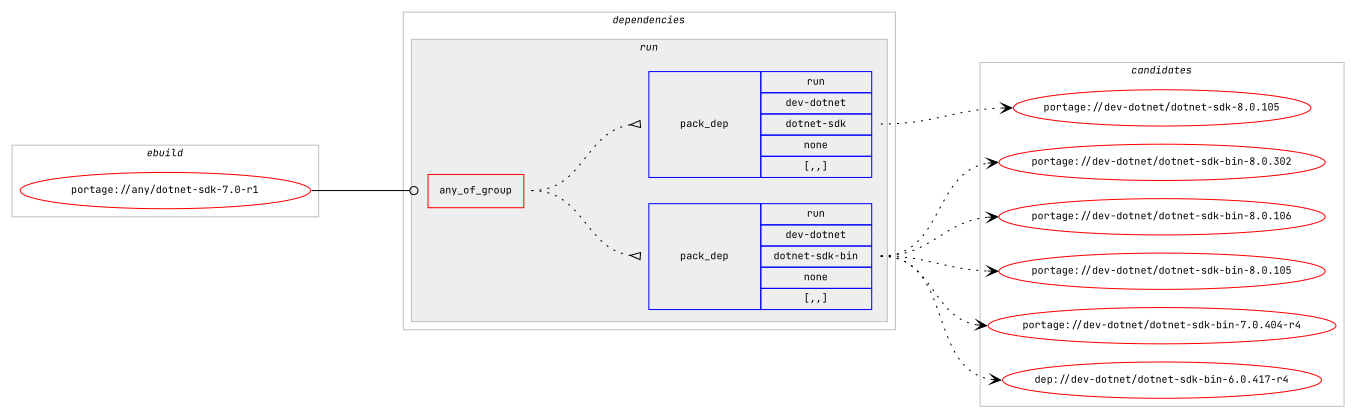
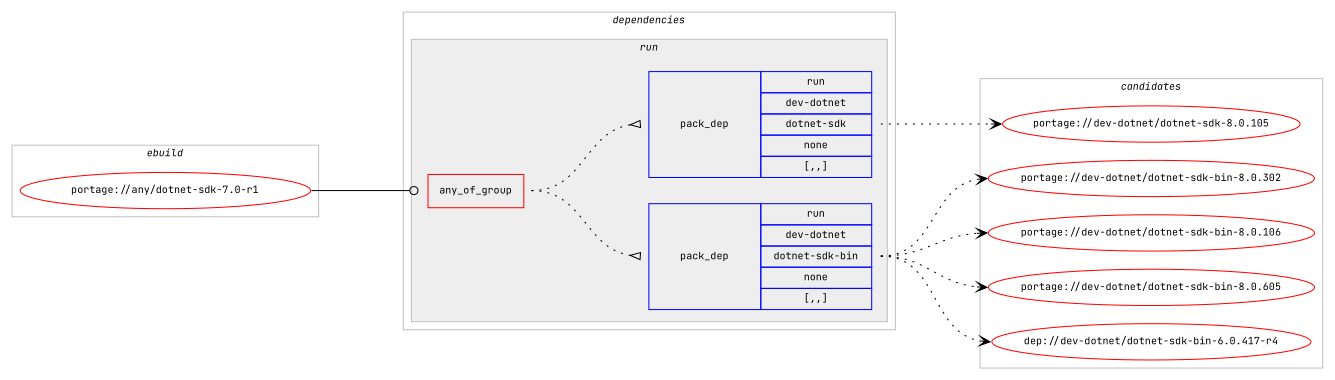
node "portage://dev-dotnet/dotnet-sdk-bin-8.0.105": label "portage://dev-dotnet/dotnet-sdk-bin-8.0.105" -> "portage://dev-dotnet/dotnet-sdk-bin-8.0.605"
node "portage://dev-dotnet/dotnet-sdk-bin-7.0.404-r4": removed
